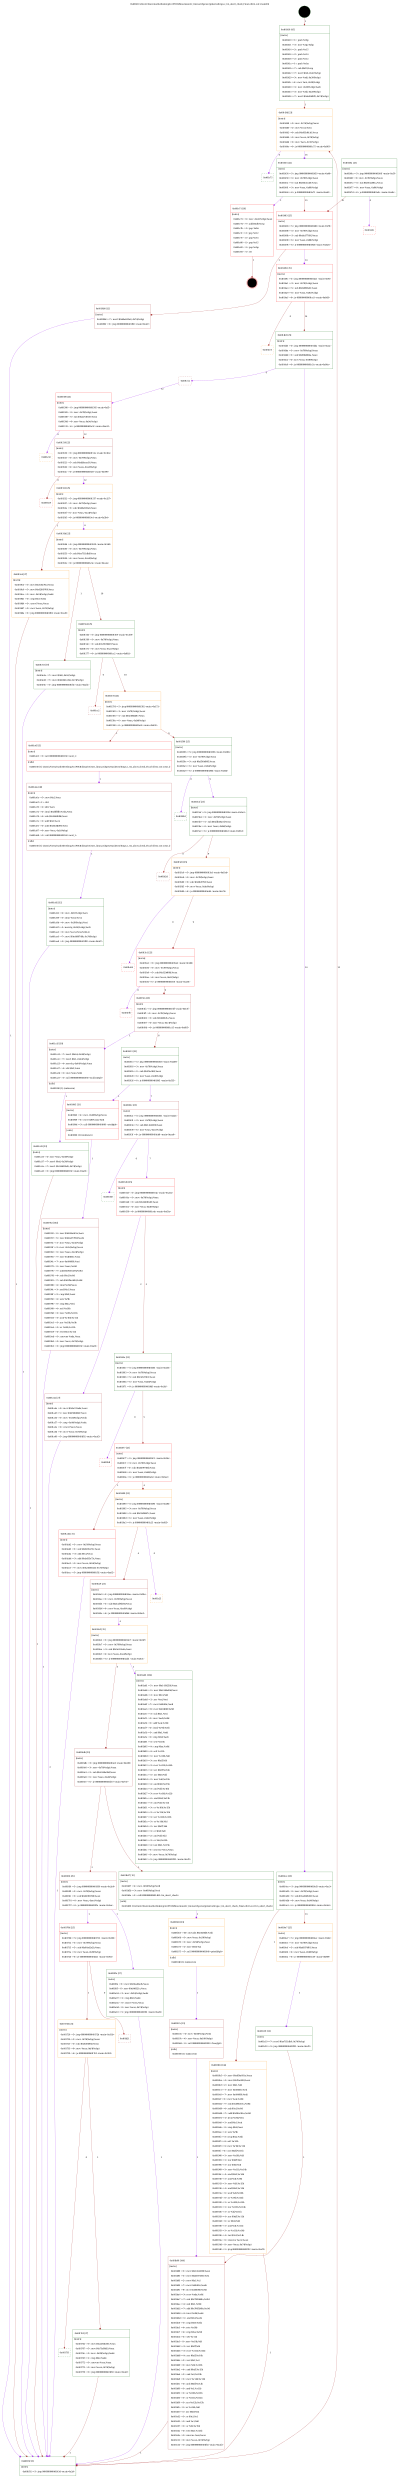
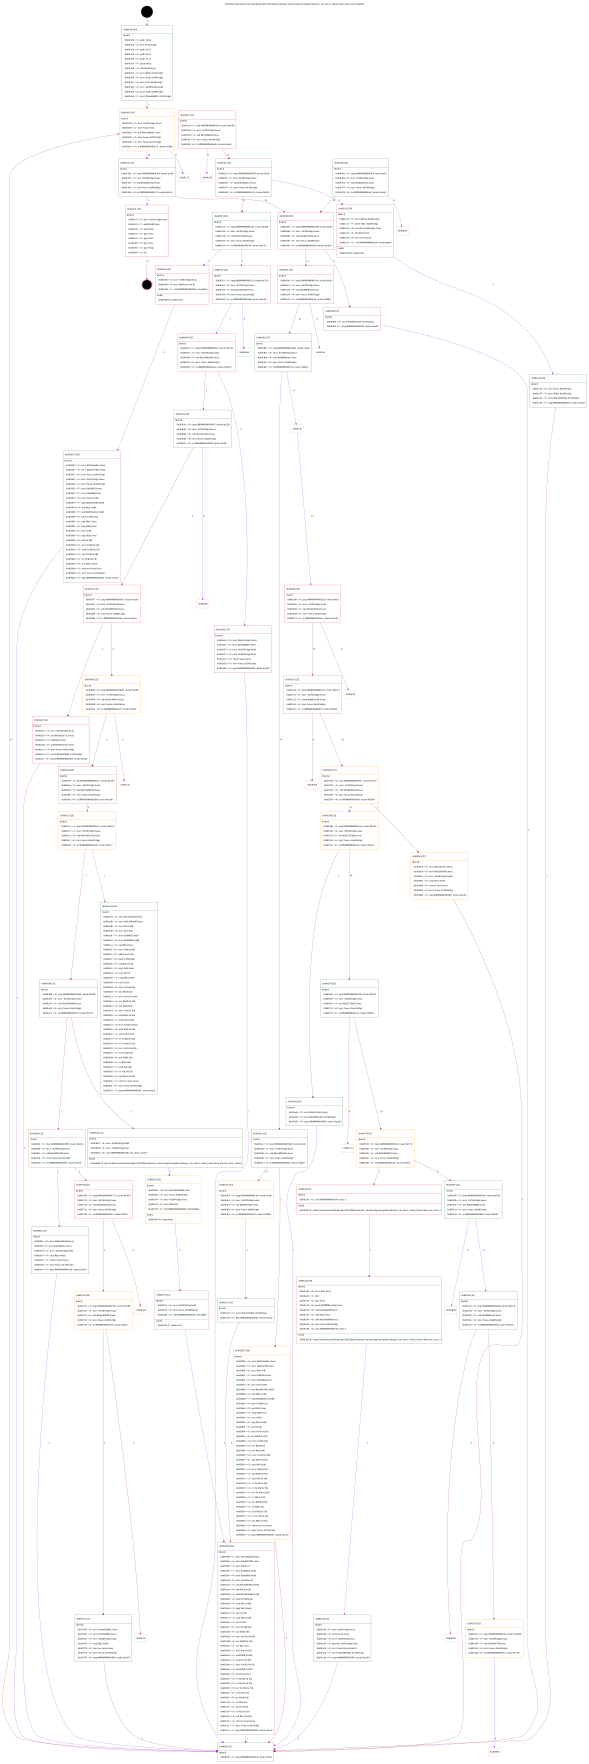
edge "0x4015c8 [25]" -> "0x4015e1 [25]": removed, label "9"
